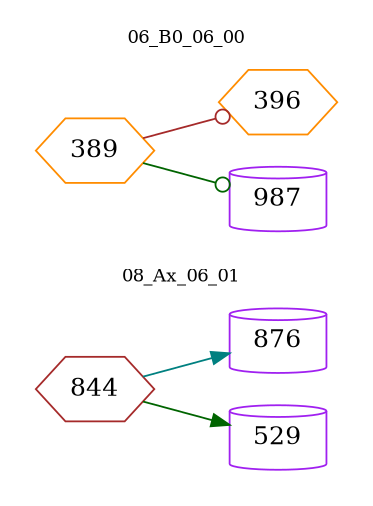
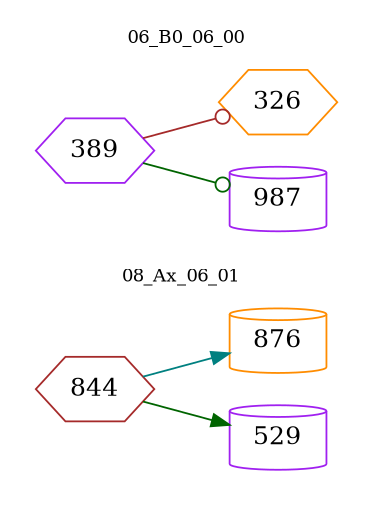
node "396": label "396" -> "326"
node "389": color darkorange -> purple
node "876": color purple -> darkorange
